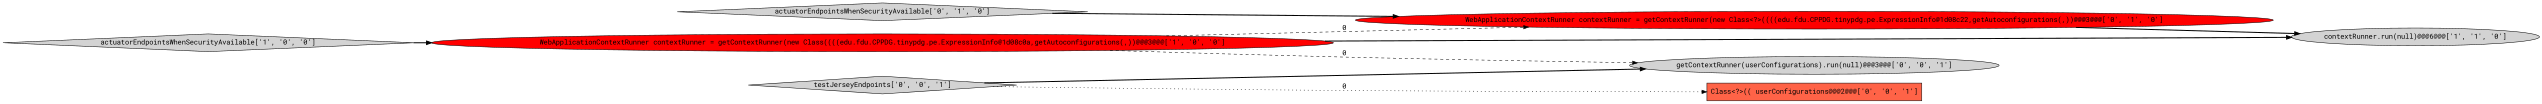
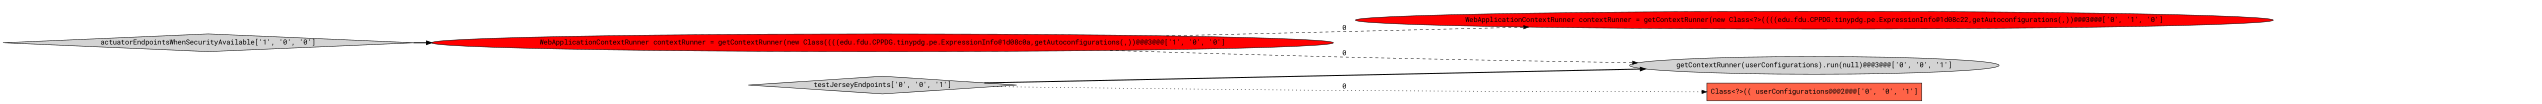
node "actuatorEndpointsWhenSecurityAvailable['0', '1', '0']": removed
node "contextRunner.run(null)@@@6@@@['1', '1', '0']": removed
